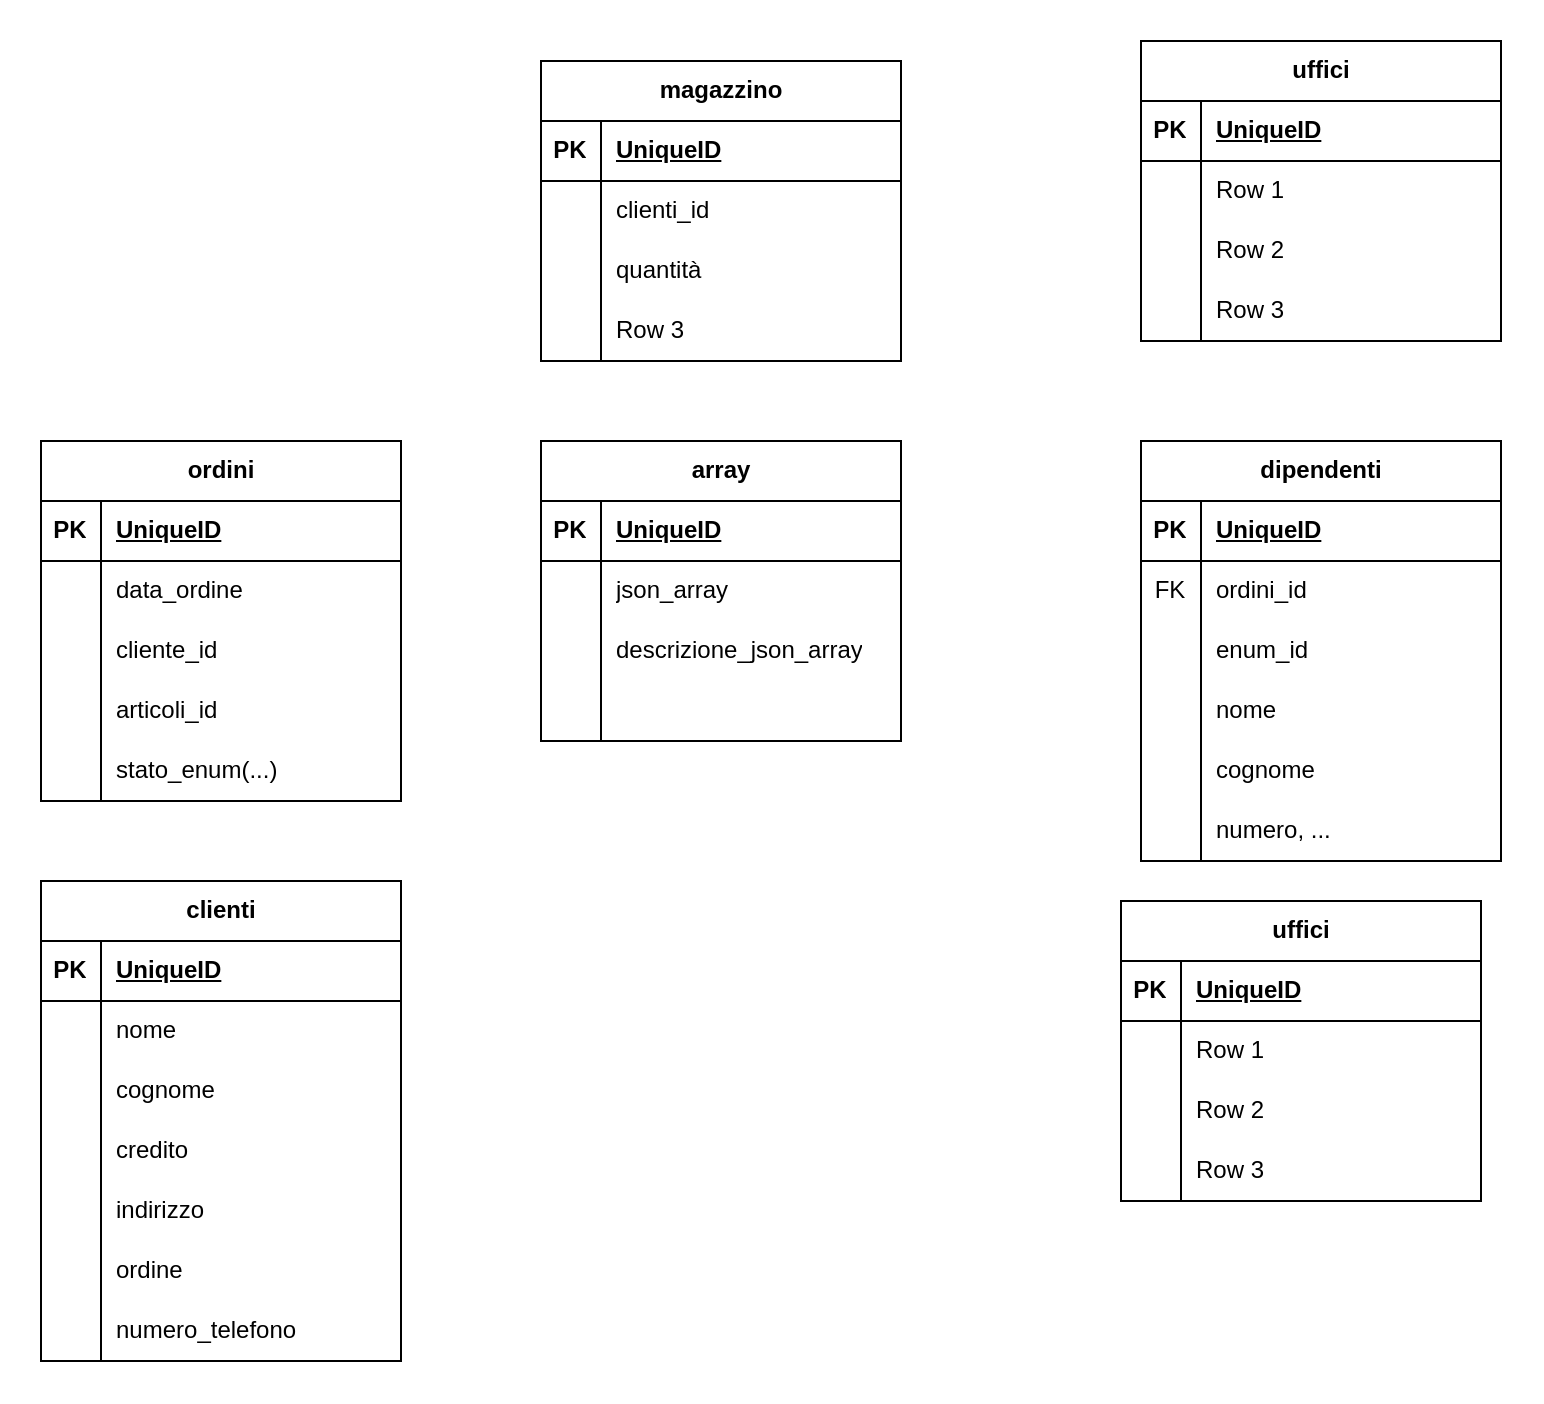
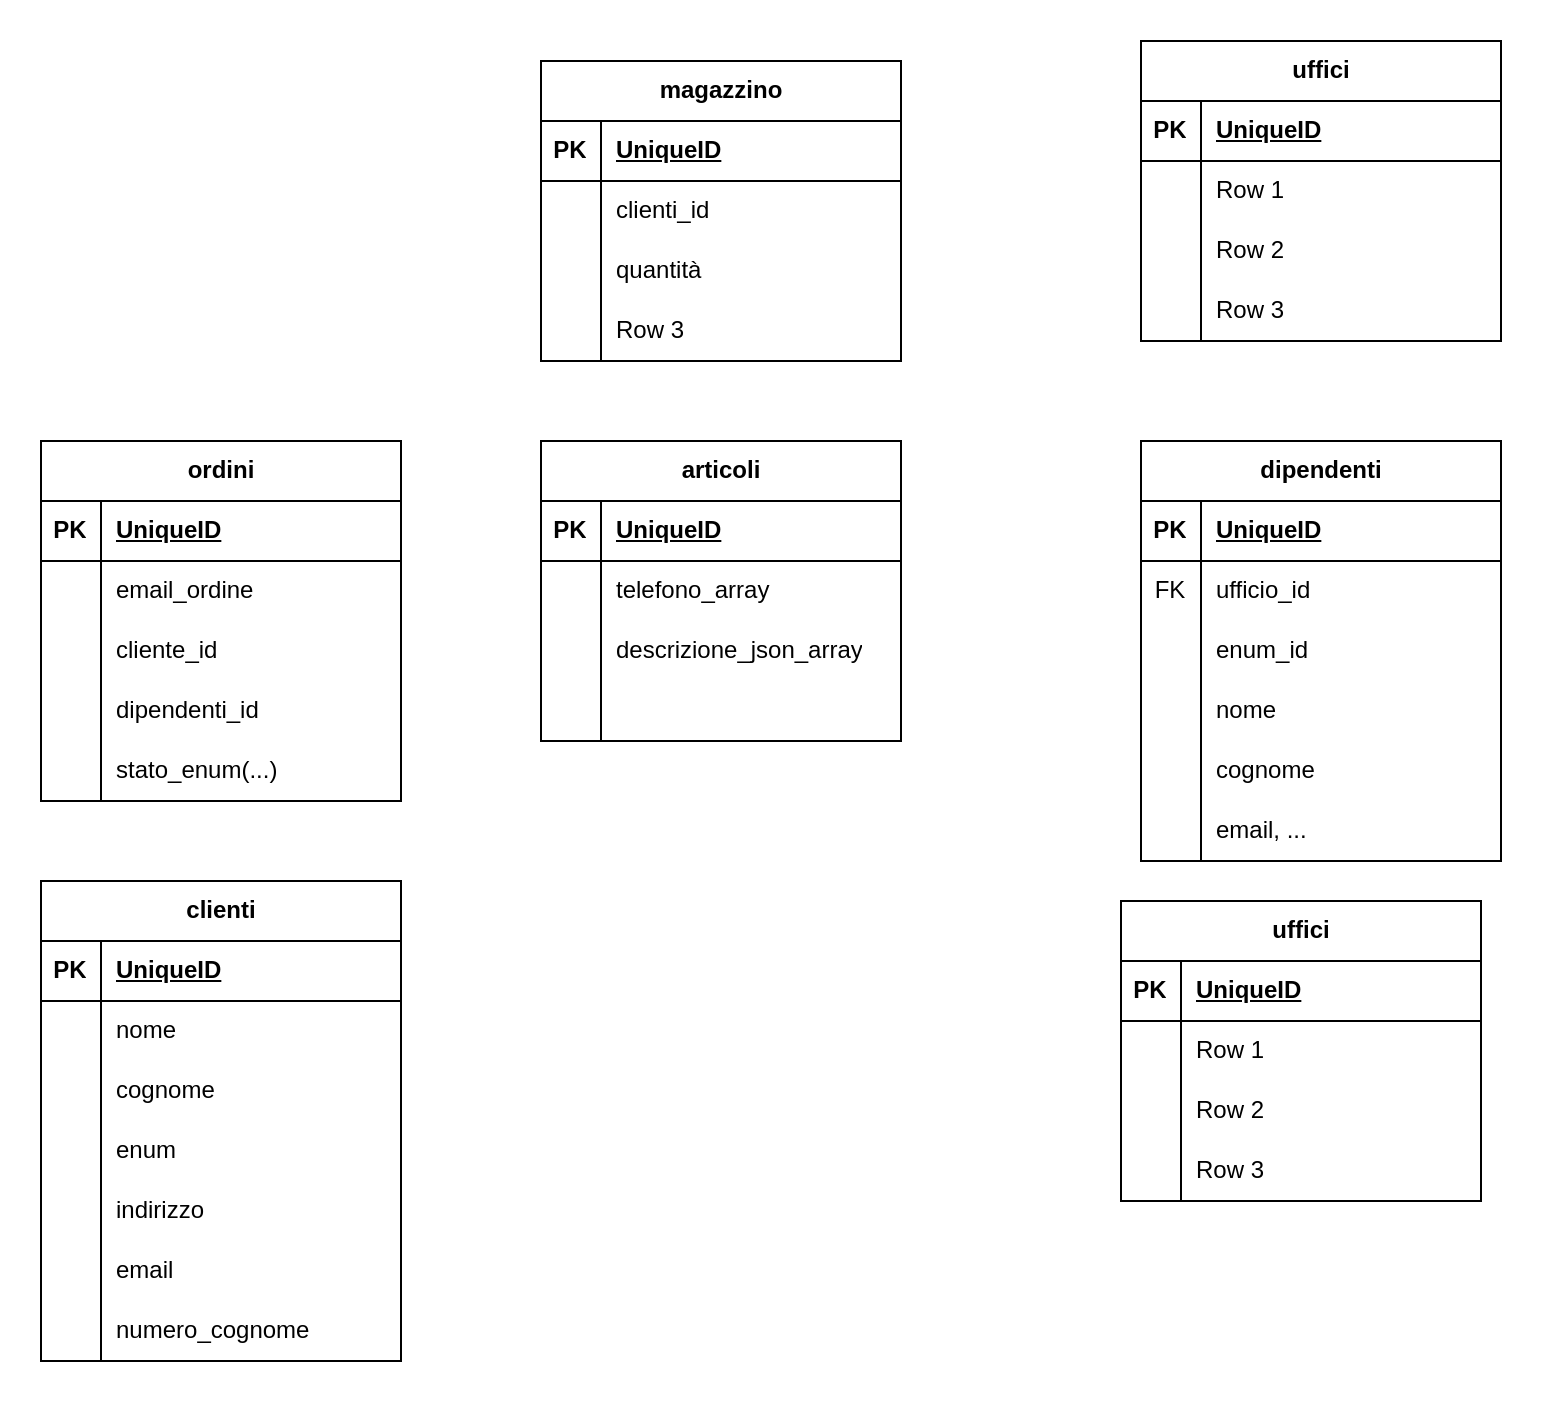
node "array": label "array" -> "articoli"
node "data_ordine": label "data_ordine" -> "email_ordine"
node "json_array": label "json_array" -> "telefono_array"
node "ordini_id": label "ordini_id" -> "ufficio_id"
node "articoli_id": label "articoli_id" -> "dipendenti_id"
node "numero, ...": label "numero, ..." -> "email, ..."
node "credito": label "credito" -> "enum"
node "ordine": label "ordine" -> "email"
node "numero_telefono": label "numero_telefono" -> "numero_cognome"
